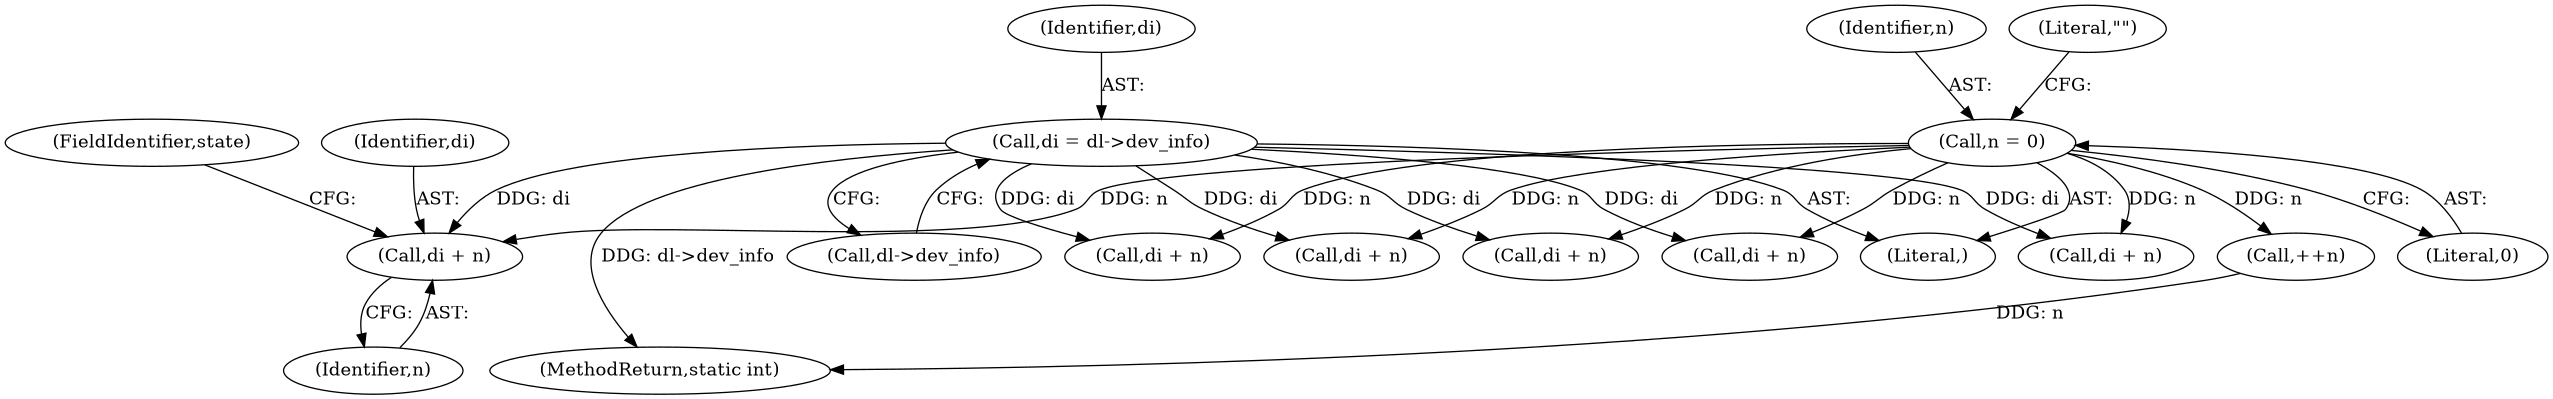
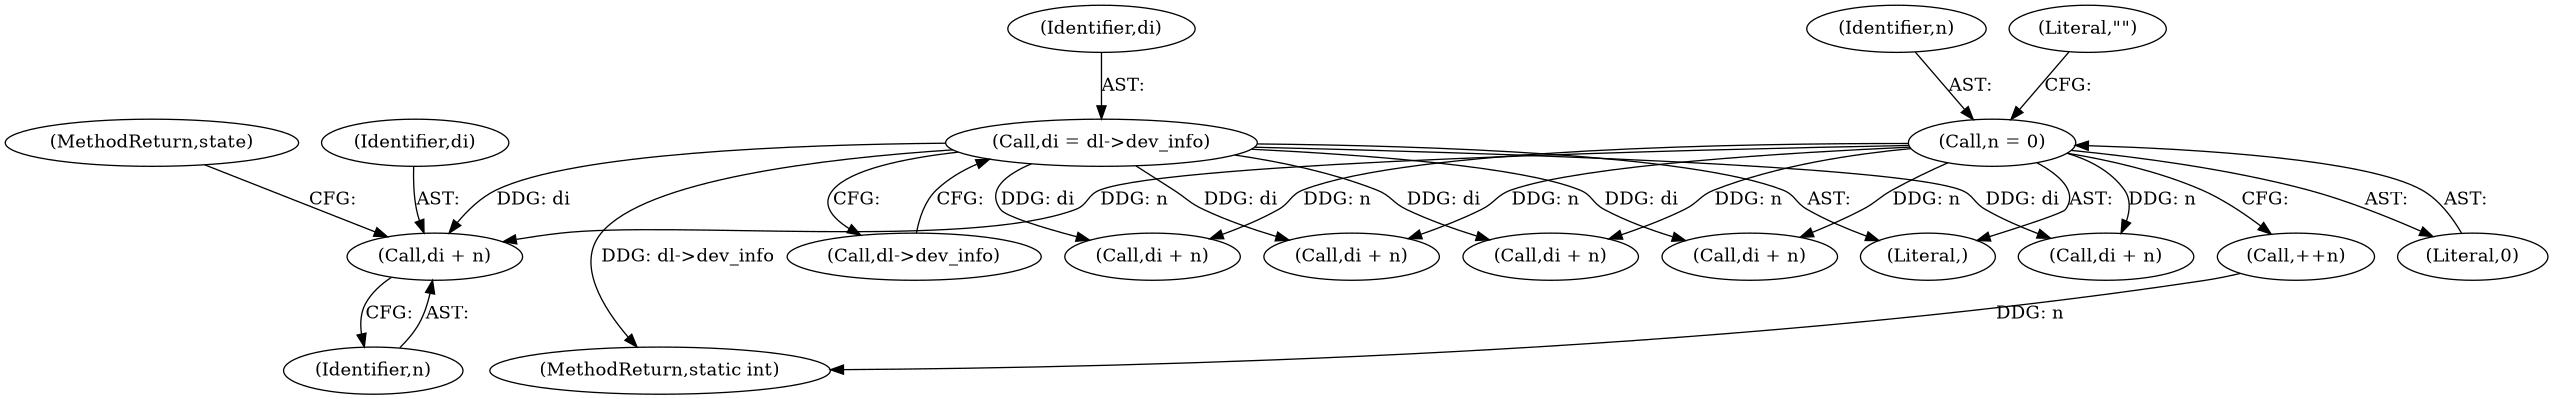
node "(FieldIdentifier,state)": label "(FieldIdentifier,state)" -> "(MethodReturn,state)"
edge "(Call,n = 0)" -> "(Call,++n)": label "DDG: n" -> "CFG: "
edge "(Call,n = 0)" -> "(Literal,0)": label "CFG: " -> "AST: "
